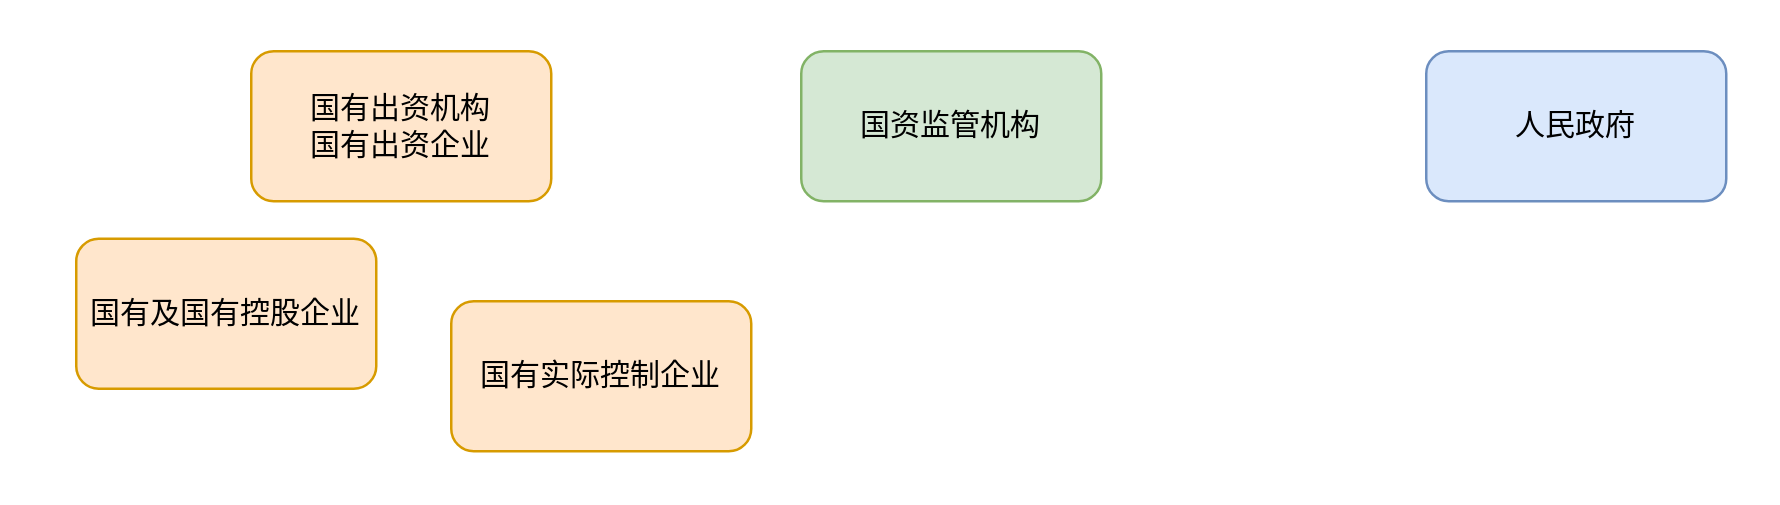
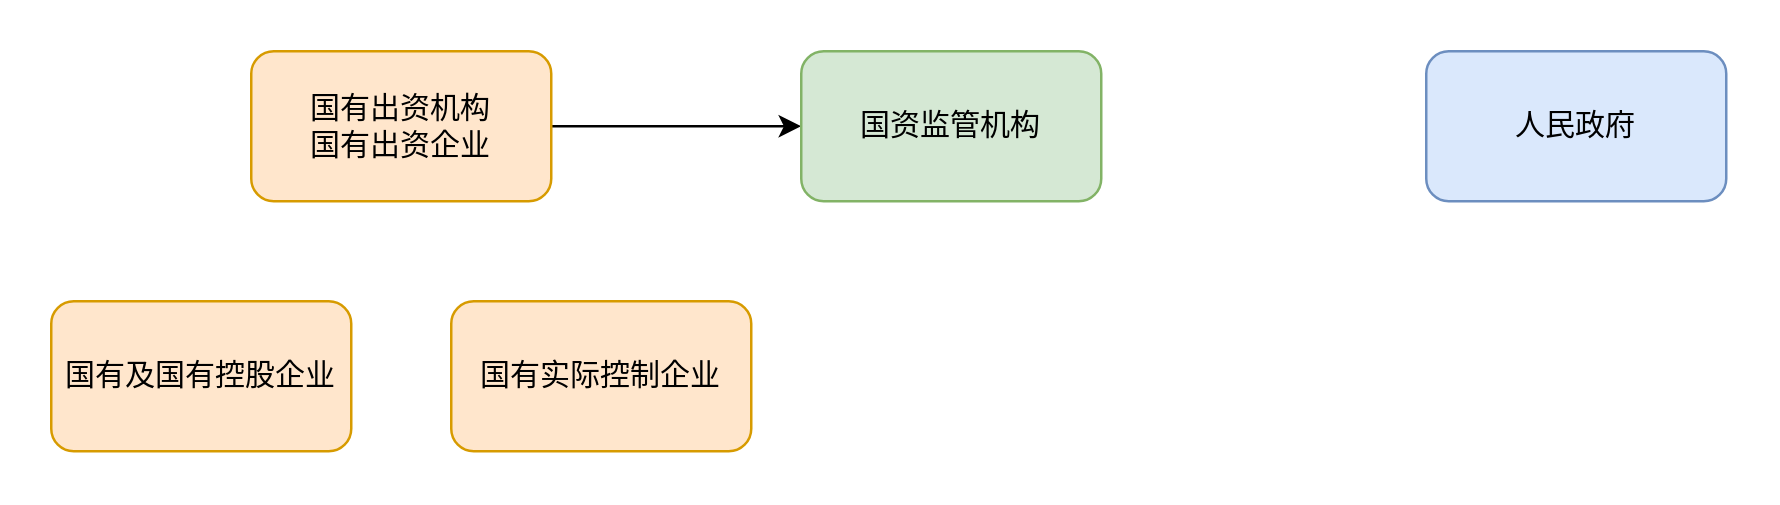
edge "国有出资机构 国有出资企业" -> "国资监管机构": added
node "国有及国有控股企业": moved (226, 314) -> (201, 376)
